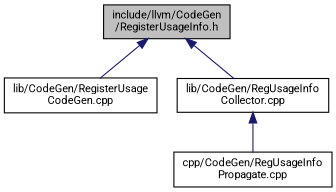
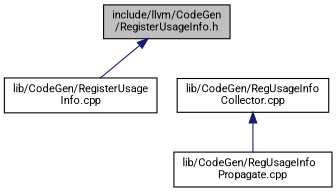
edge "lib/CodeGen/RegUsageInfo Collector.cpp" -> "include/llvm/CodeGen /RegisterUsageInfo.h": removed
node "lib/CodeGen/RegisterUsage CodeGen.cpp": label "lib/CodeGen/RegisterUsage CodeGen.cpp" -> "lib/CodeGen/RegisterUsage Info.cpp"
node "cpp/CodeGen/RegUsageInfo Propagate.cpp": label "cpp/CodeGen/RegUsageInfo Propagate.cpp" -> "lib/CodeGen/RegUsageInfo Propagate.cpp"
